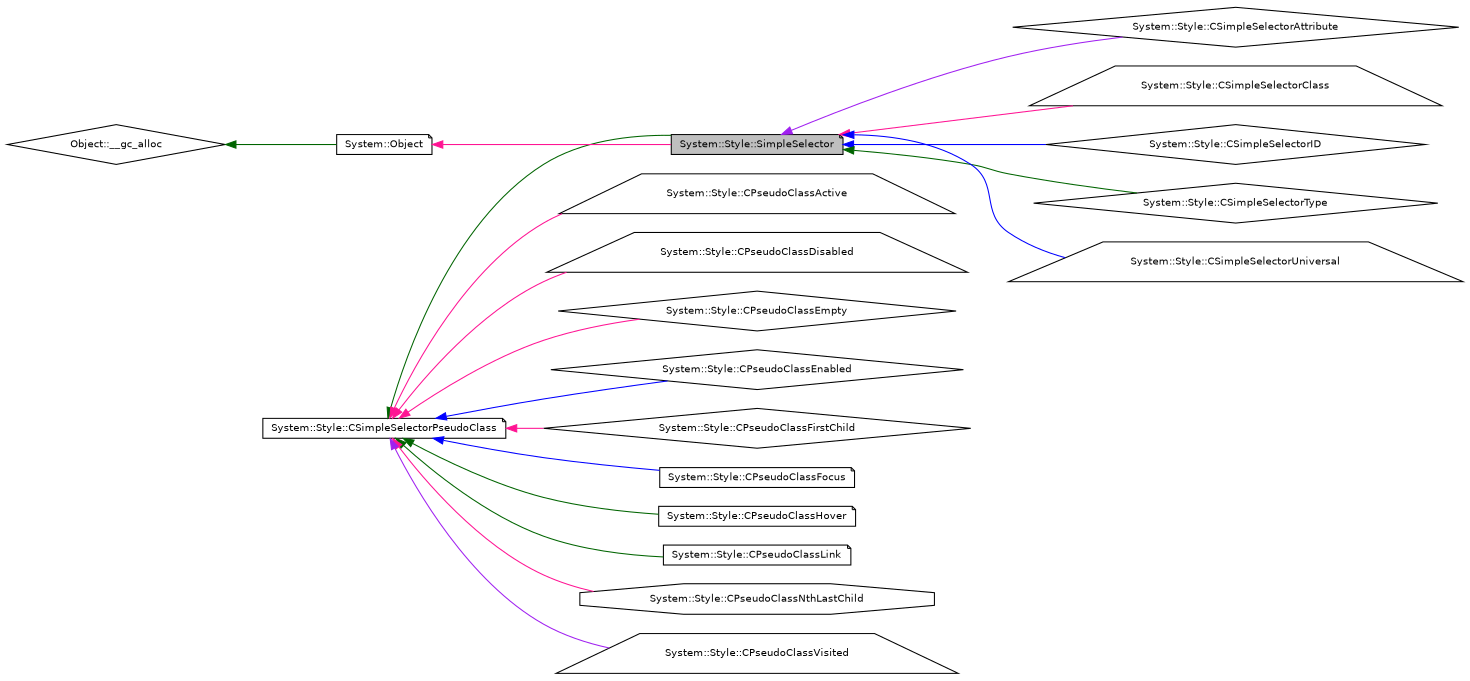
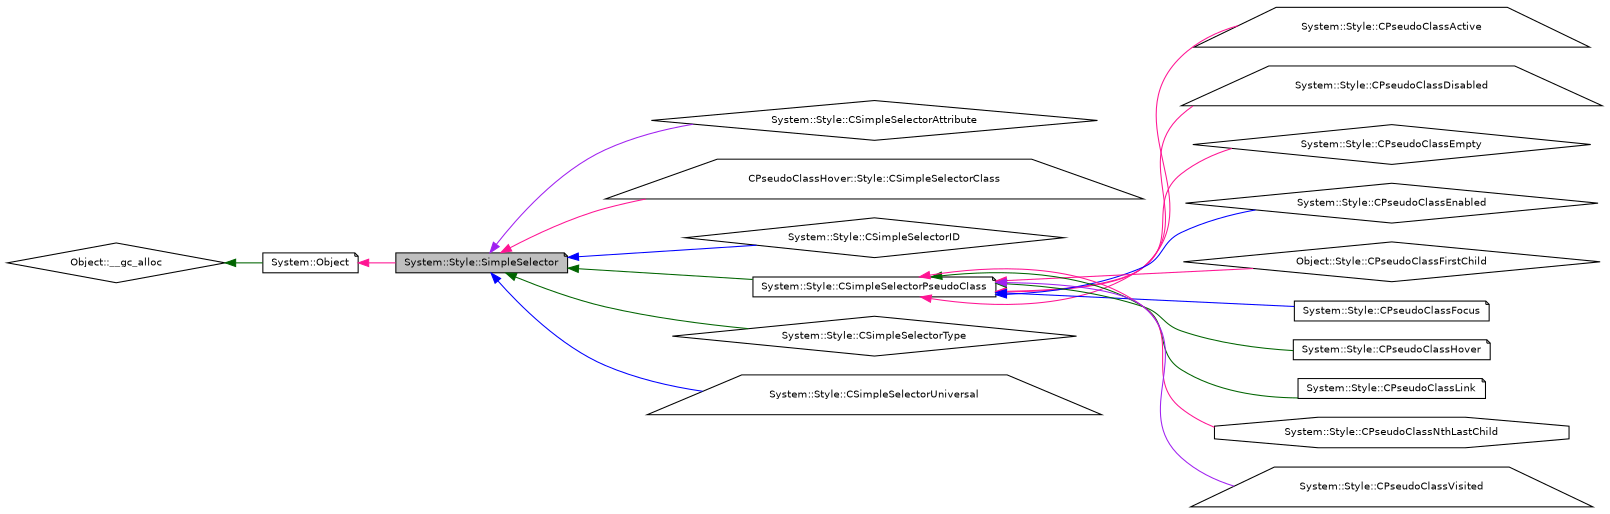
node "System::Style::CSimpleSelectorClass": label "System::Style::CSimpleSelectorClass" -> "CPseudoClassHover::Style::CSimpleSelectorClass"
edge "System::Style::SimpleSelector" -> "System::Style::CSimpleSelectorPseudoClass": reversed
node "System::Style::CPseudoClassFirstChild": label "System::Style::CPseudoClassFirstChild" -> "Object::Style::CPseudoClassFirstChild"
